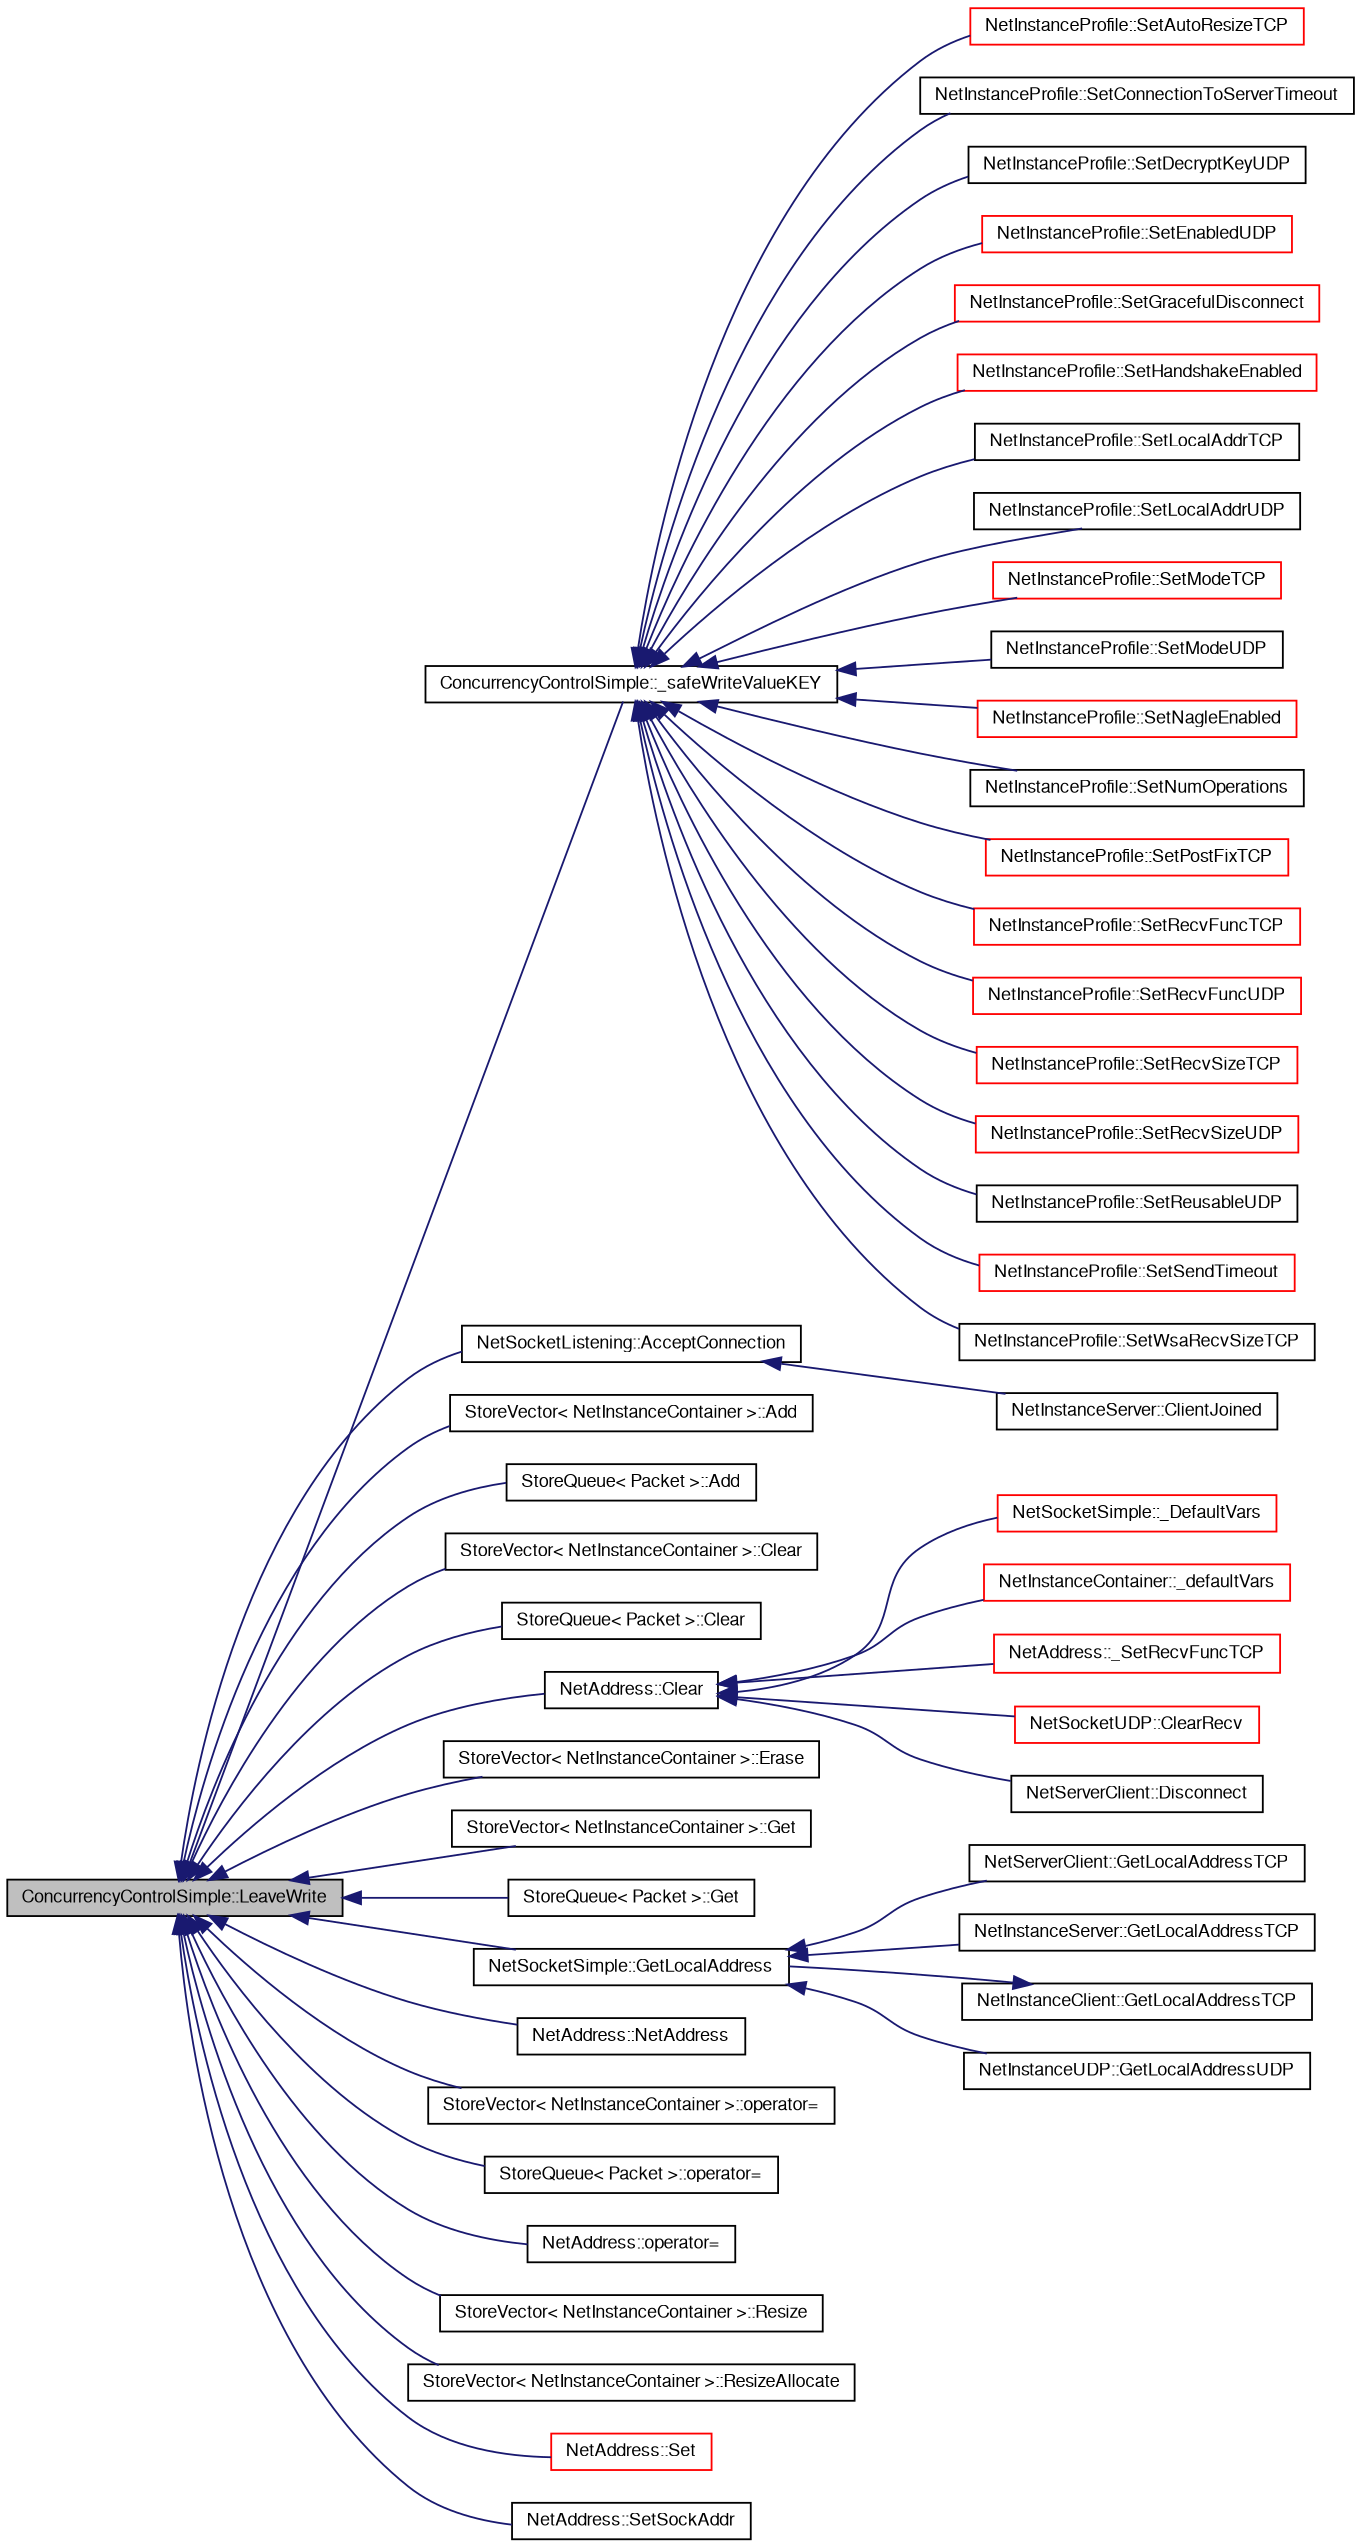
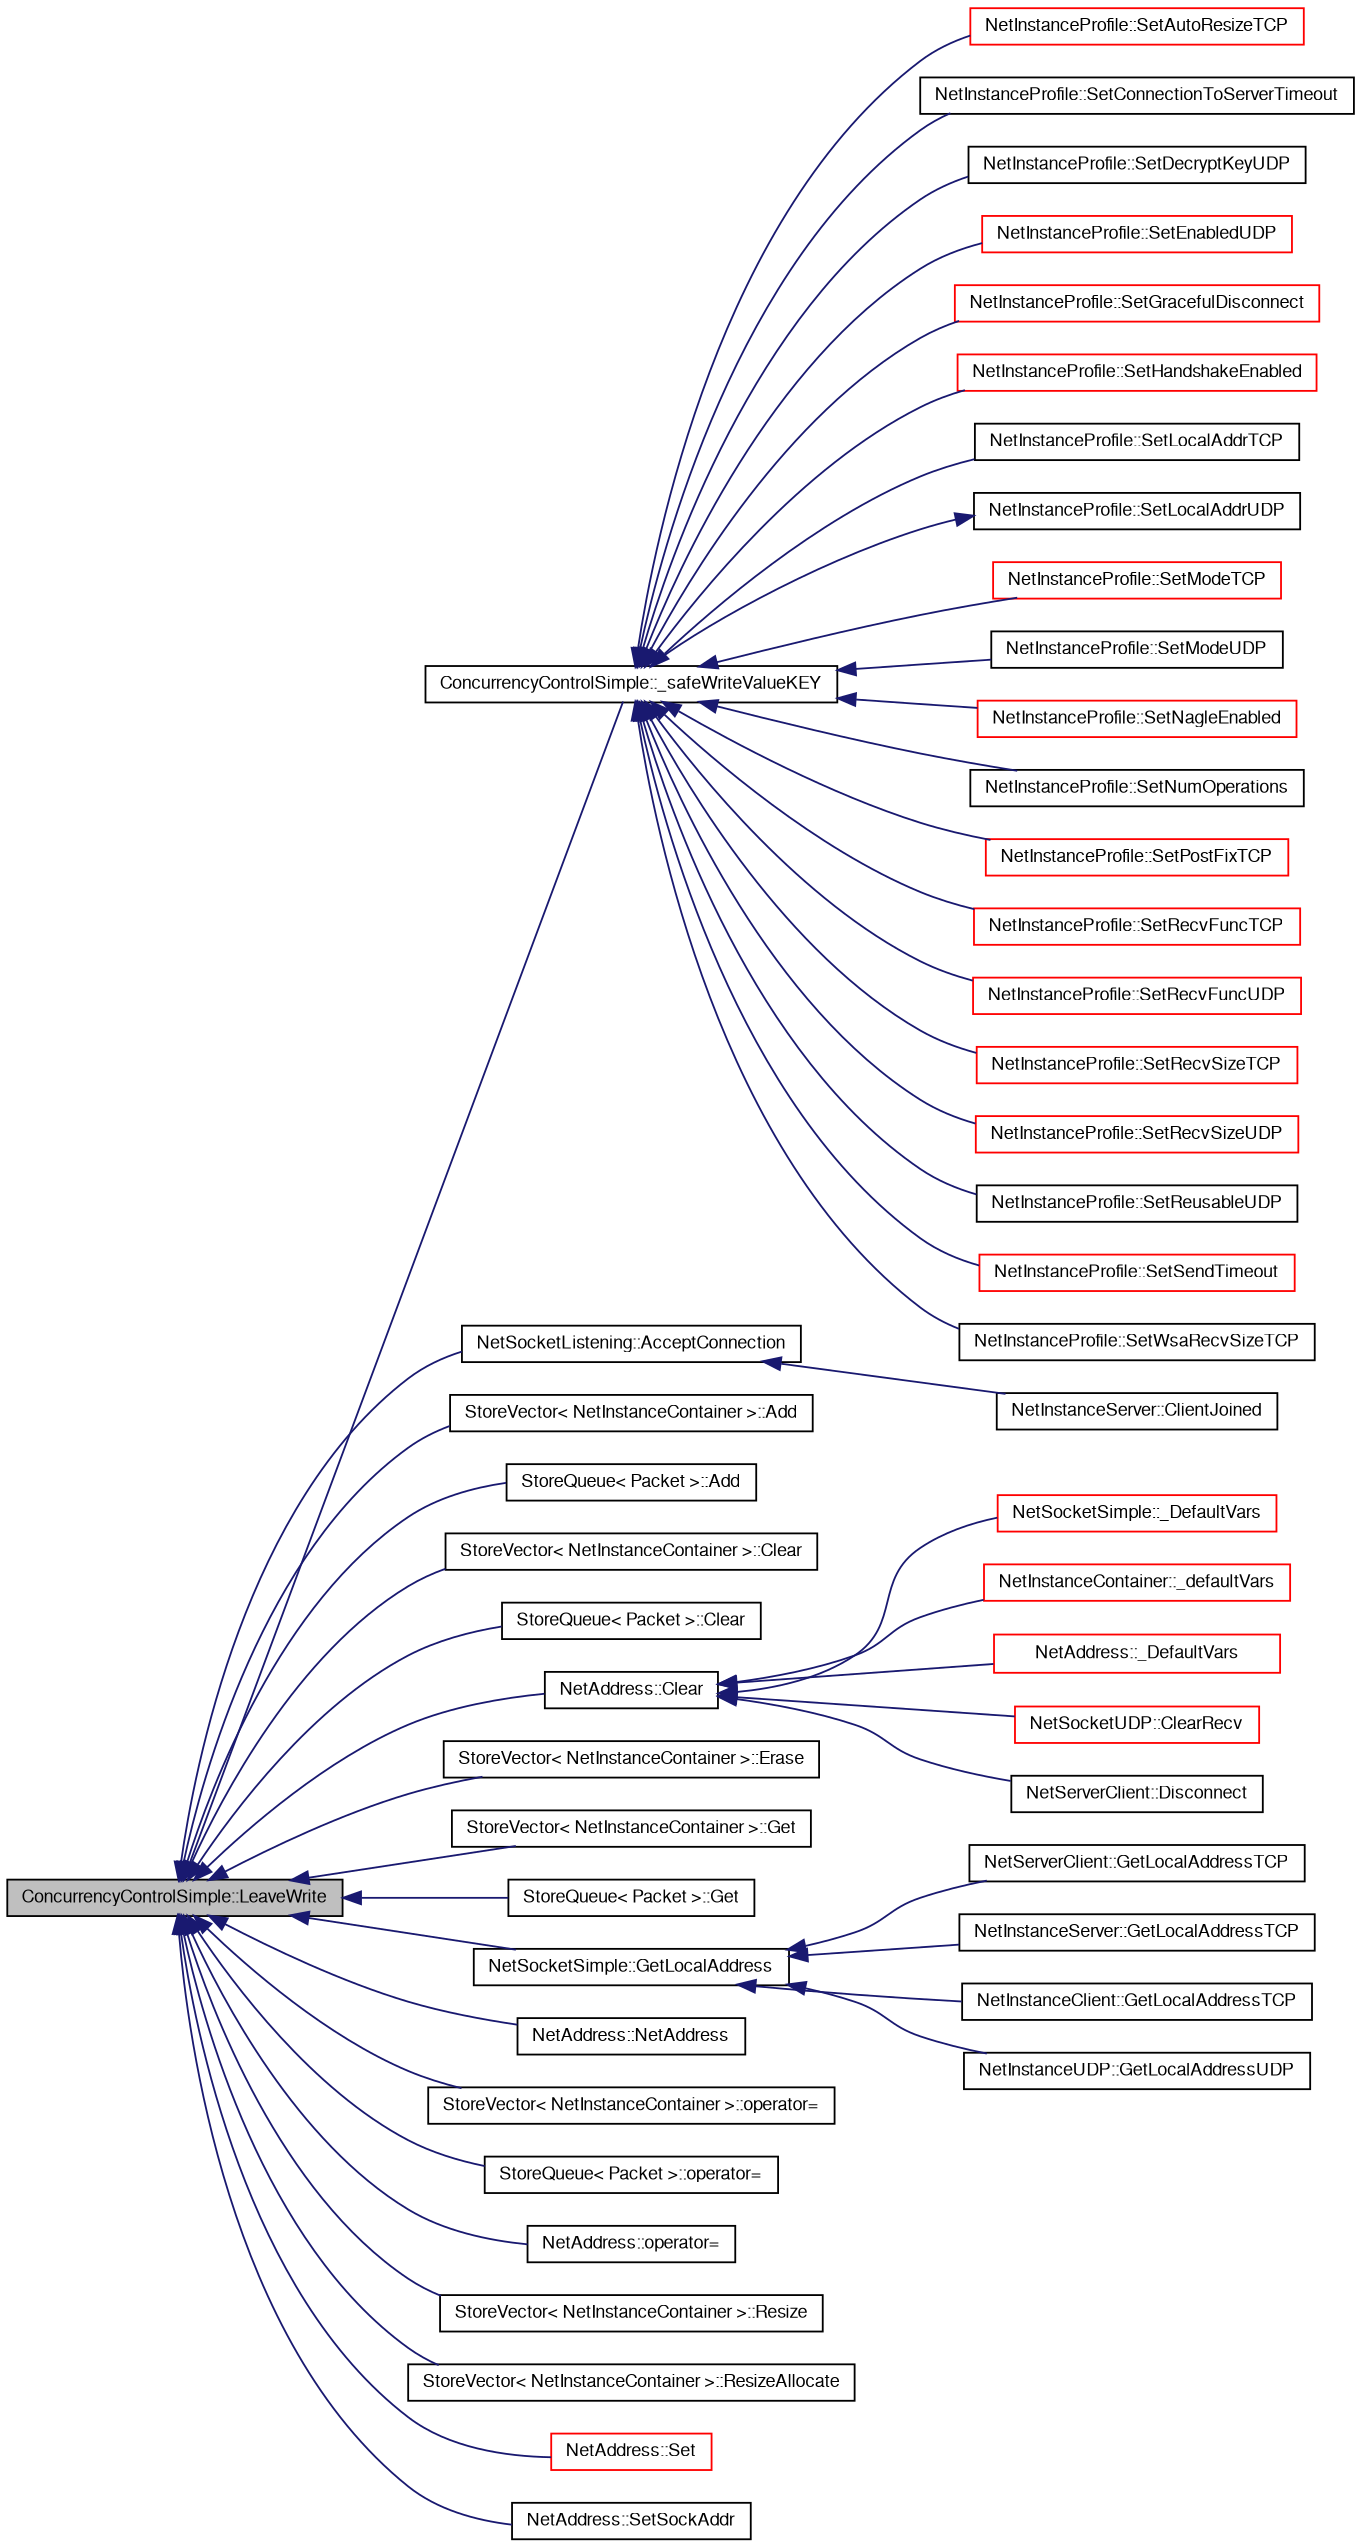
edge "NetInstanceProfile::SetLocalAddrUDP" -> "ConcurrencyControlSimple::_safeWriteValueKEY": reversed
node "NetAddress::_SetRecvFuncTCP": label "NetAddress::_SetRecvFuncTCP" -> "NetAddress::_DefaultVars"
edge "NetSocketSimple::GetLocalAddress" -> "NetInstanceClient::GetLocalAddressTCP": reversed
